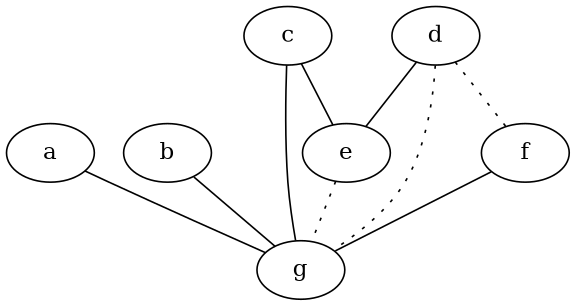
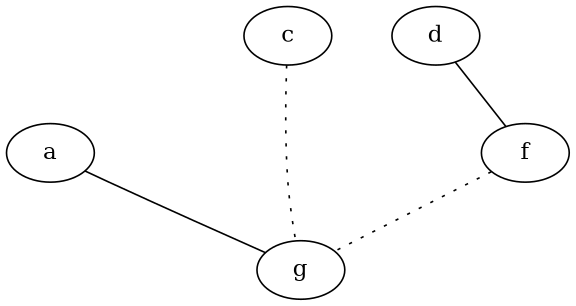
edge "d" -- "f": style dotted -> solid
node "b": removed
edge "c" -- "g": style solid -> dotted
node "e": removed
edge "d" -- "g": removed
edge "f" -- "g": style solid -> dotted
